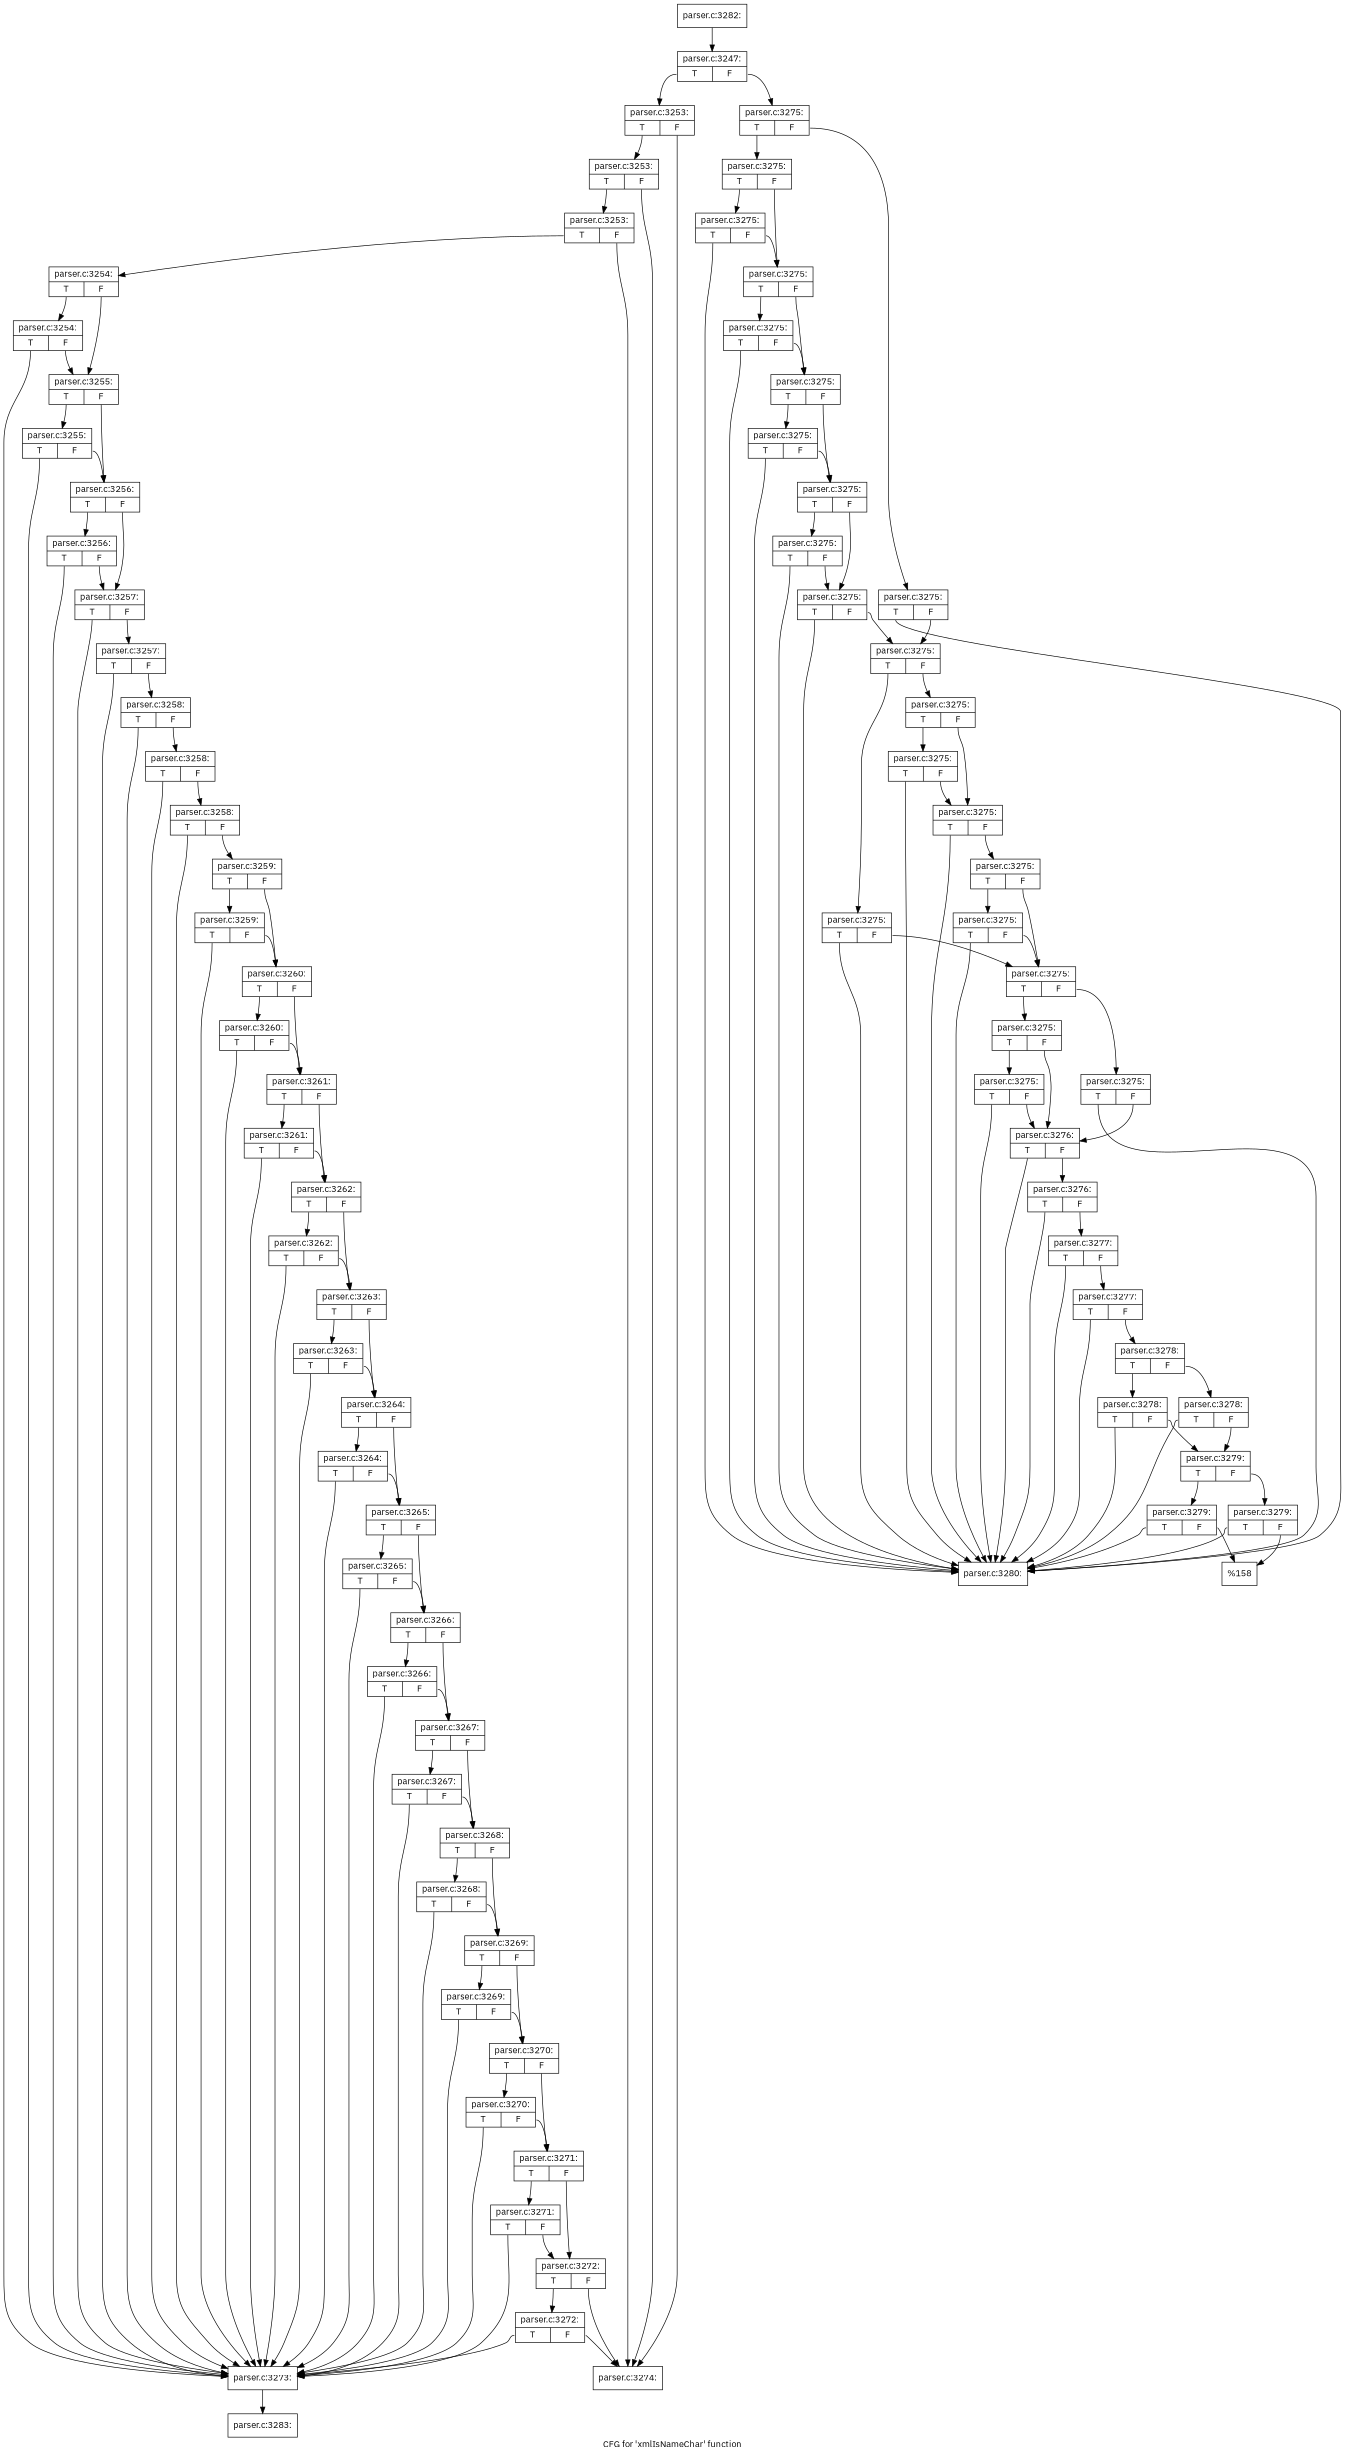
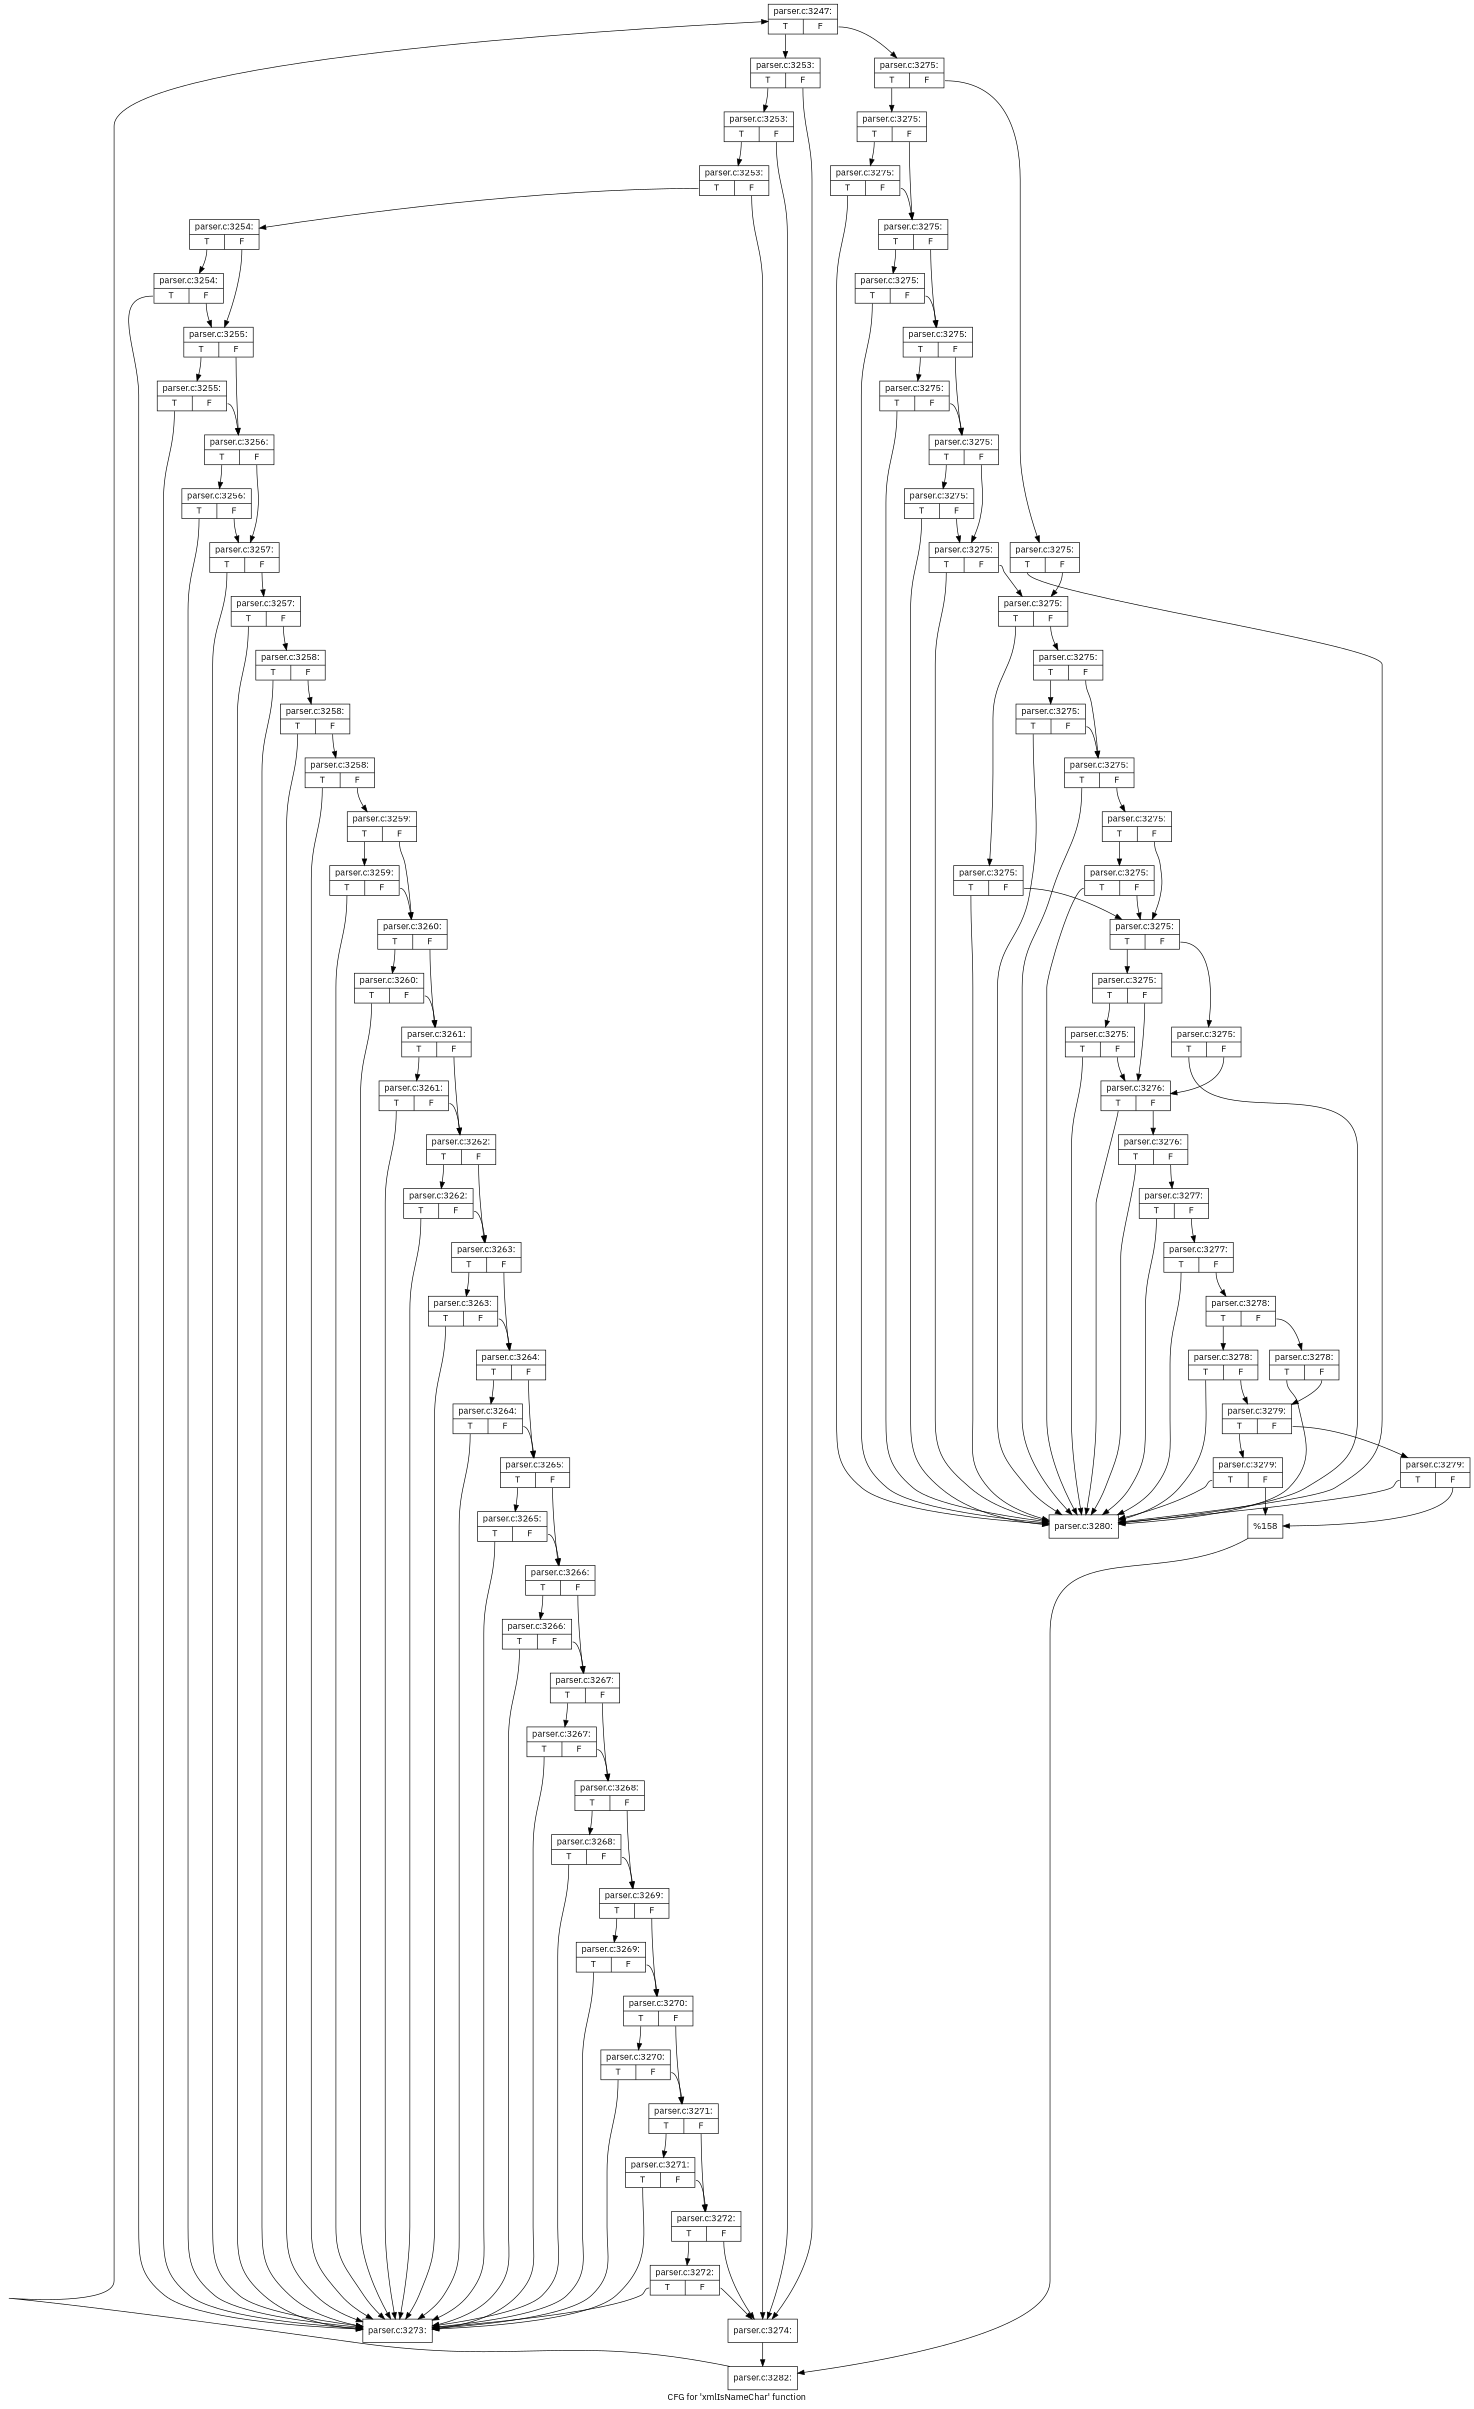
edge "%158" -> "parser.c:3282:": added
edge "parser.c:3274:" -> "parser.c:3282:": added
node "parser.c:3283:": removed
